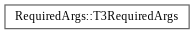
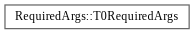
node "RequiredArgs::T3RequiredArgs": label "RequiredArgs::T3RequiredArgs" -> "RequiredArgs::T0RequiredArgs"
